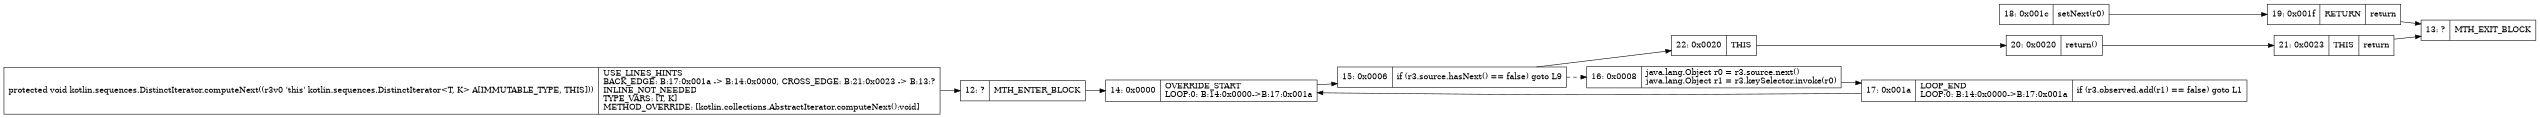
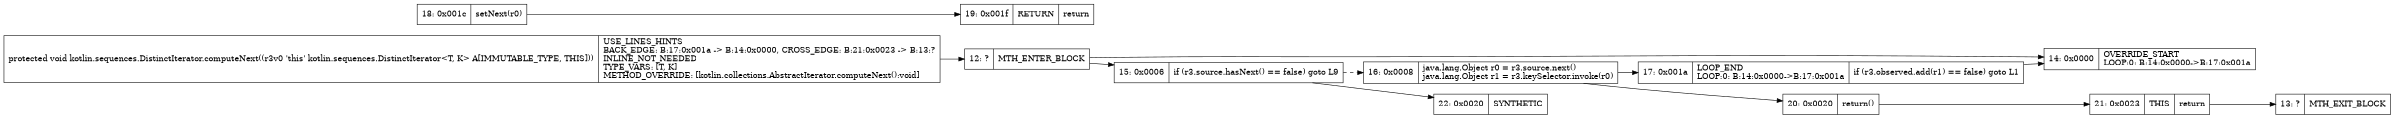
edge "19: 0x001f" -> "13: ?": removed
node "22: 0x0020": text "THIS" -> "SYNTHETIC"
edge "22: 0x0020" -> "20: 0x0020": now "16: 0x0008" -> "20: 0x0020"
edge "14: 0x0000" -> "15: 0x0006": now "12: ?" -> "15: 0x0006"
